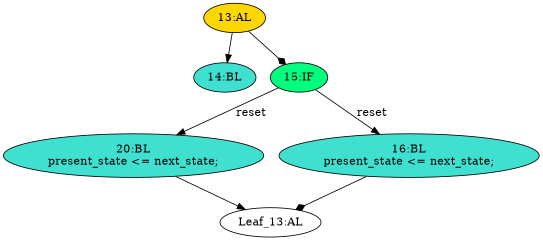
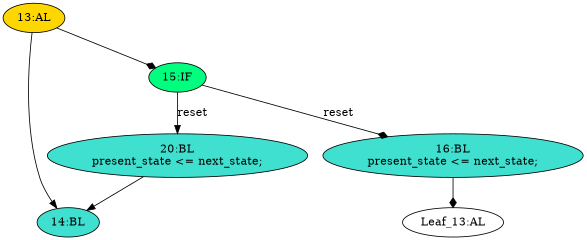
edge "15:IF" -> "16:BL present_state <= next_state;": arrowhead normal -> diamond
edge "20:BL present_state <= next_state;" -> "Leaf_13:AL": now "20:BL present_state <= next_state;" -> "14:BL"
